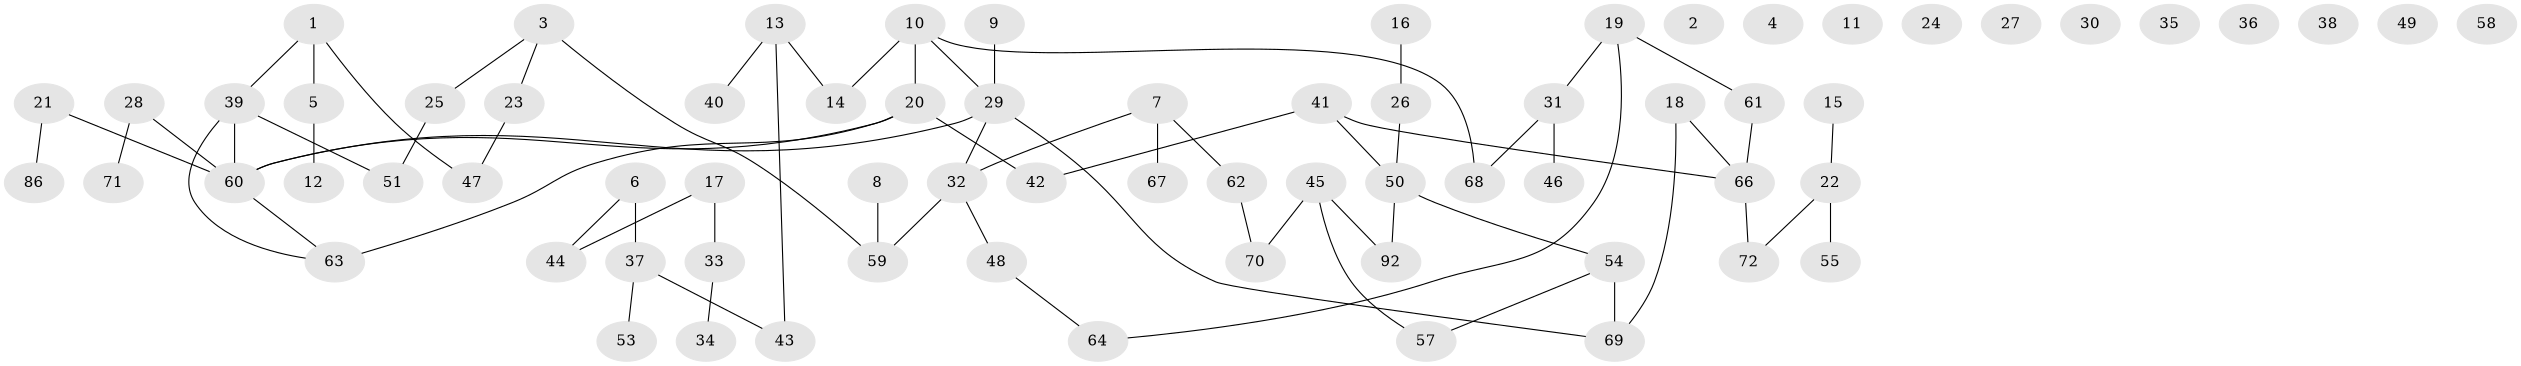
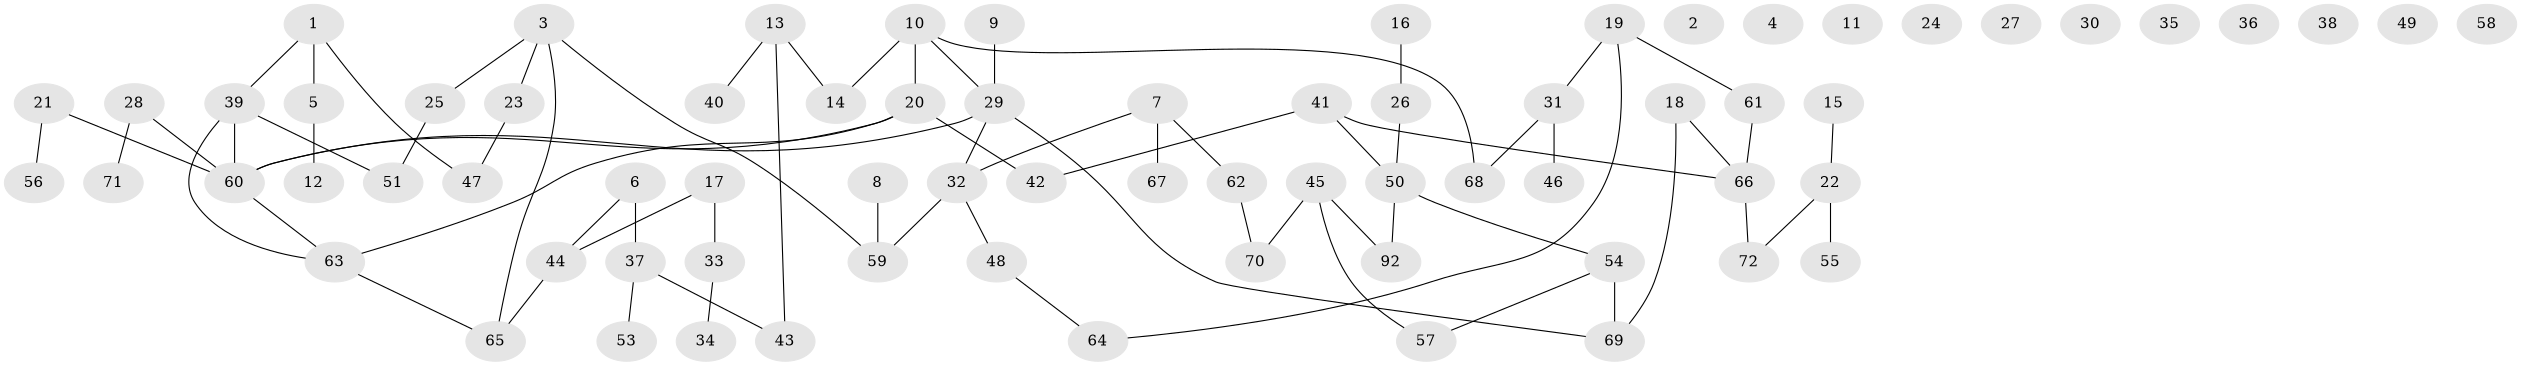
node "86": label "86" -> "56"
node "65": added
